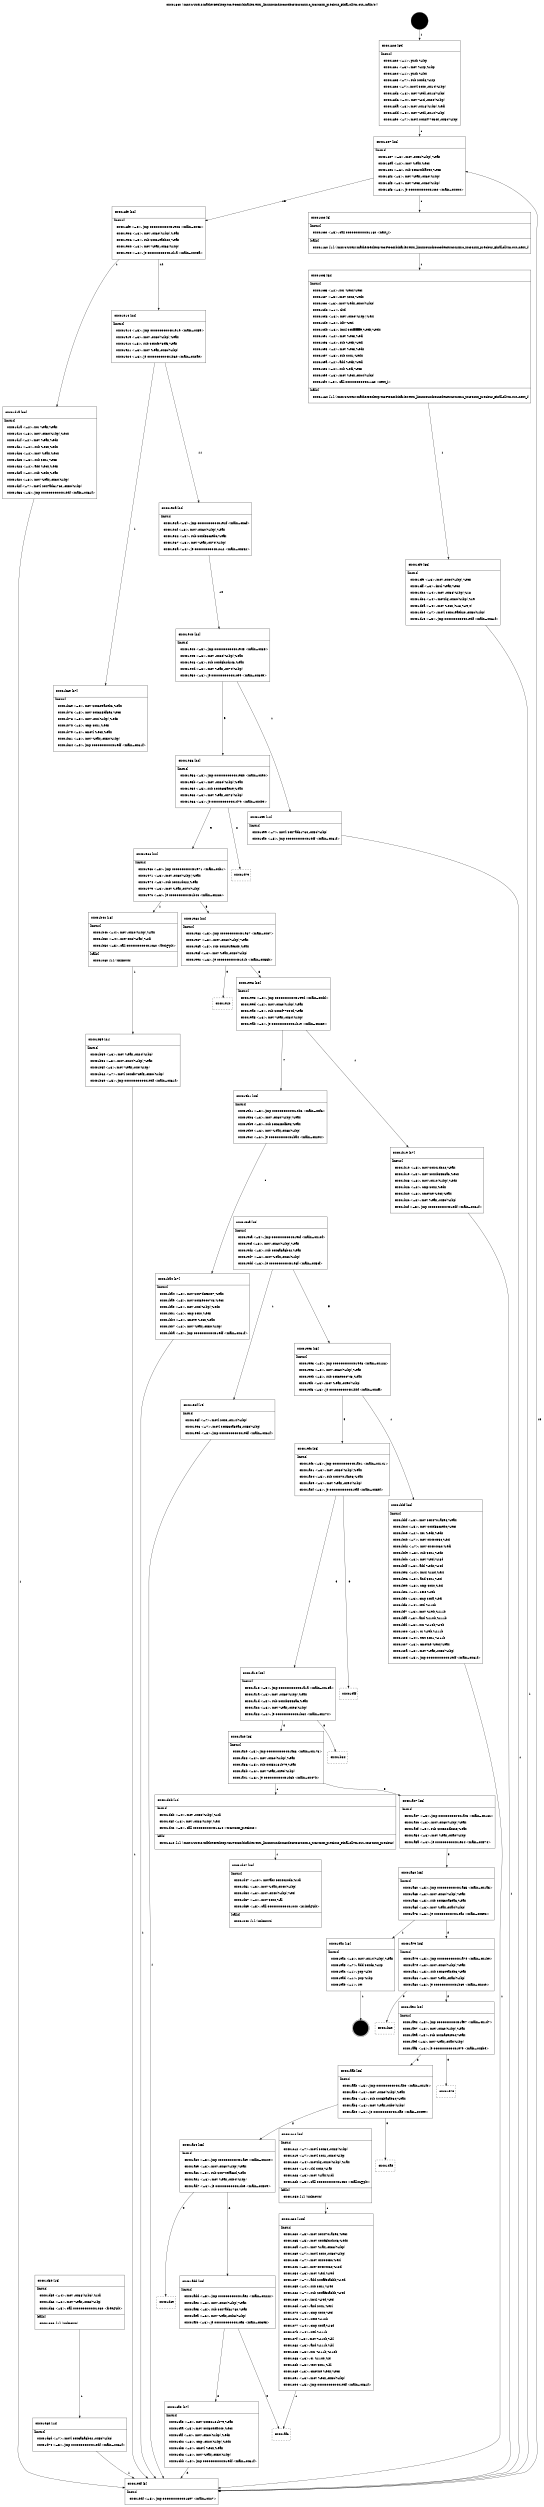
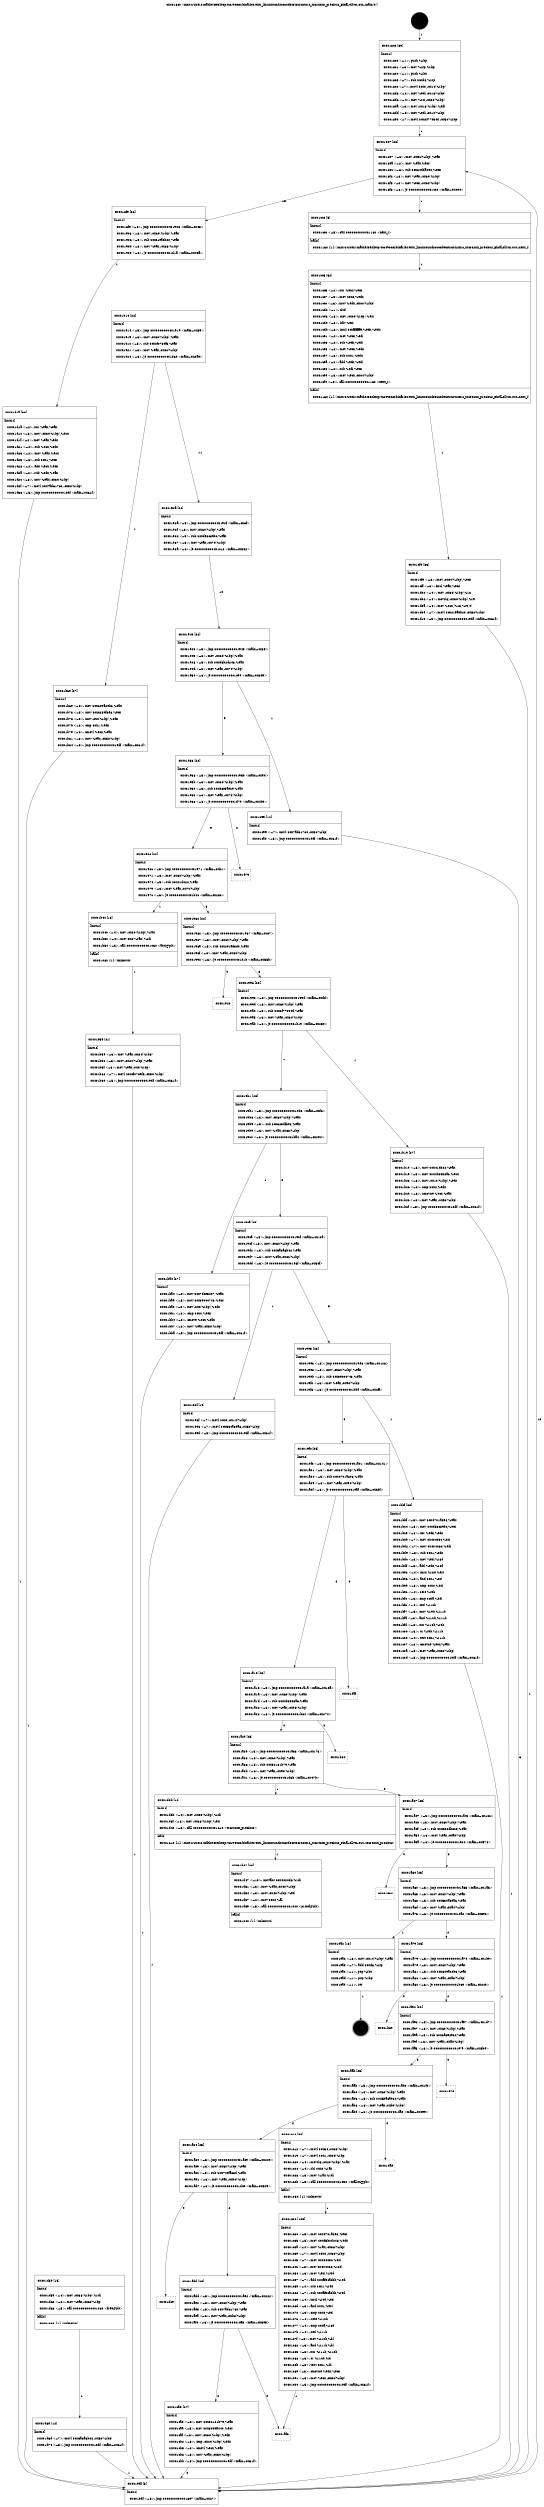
edge "0x4018fe [22]" -> "0x401914 [22]": removed, label "12"
edge "0x4019b1 [25]" -> "0x4019ca [25]": added, label "6"
edge "0x401b6e [27]" -> "0x401edf [5]": added, label "1"
edge "0x401c99 [12]" -> "0x401edf [5]": label " 1" -> " 3"
node "0x401e34": added
